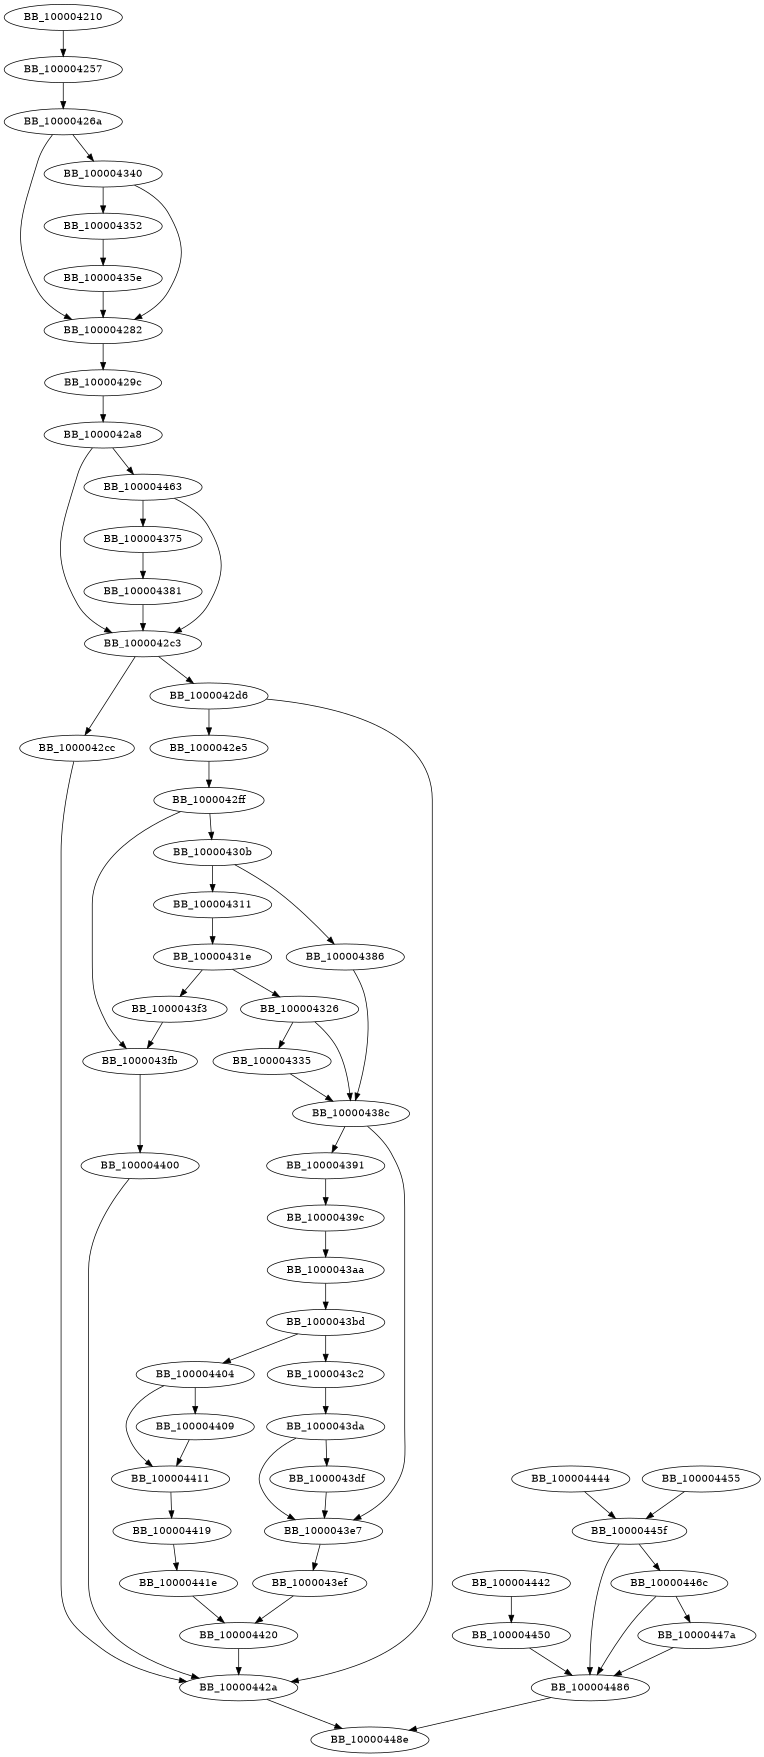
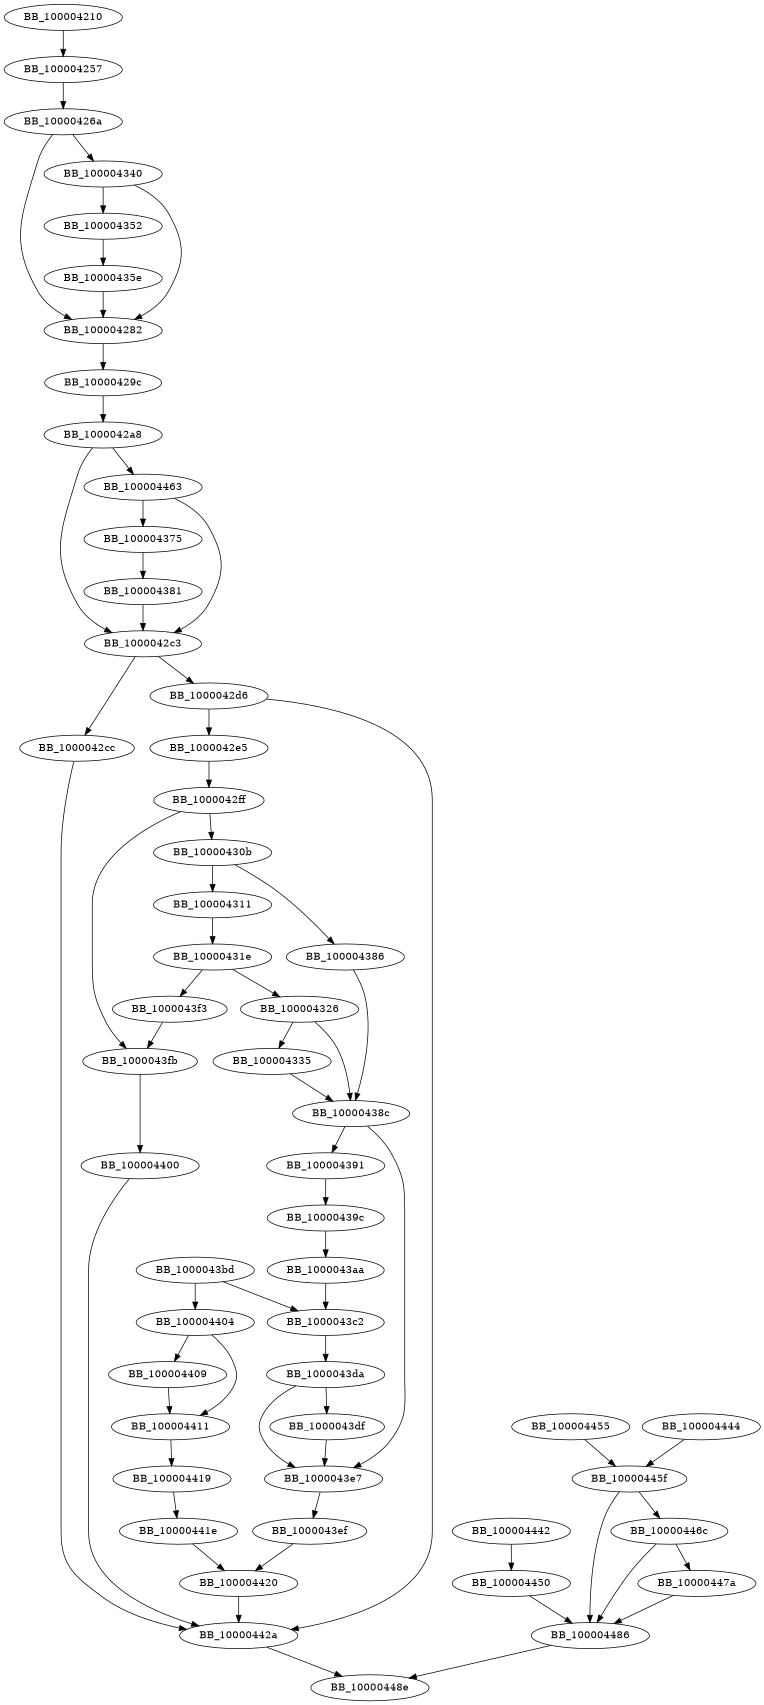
edge "BB_1000043aa" -> "BB_1000043bd": now "BB_1000043aa" -> "BB_1000043c2"
